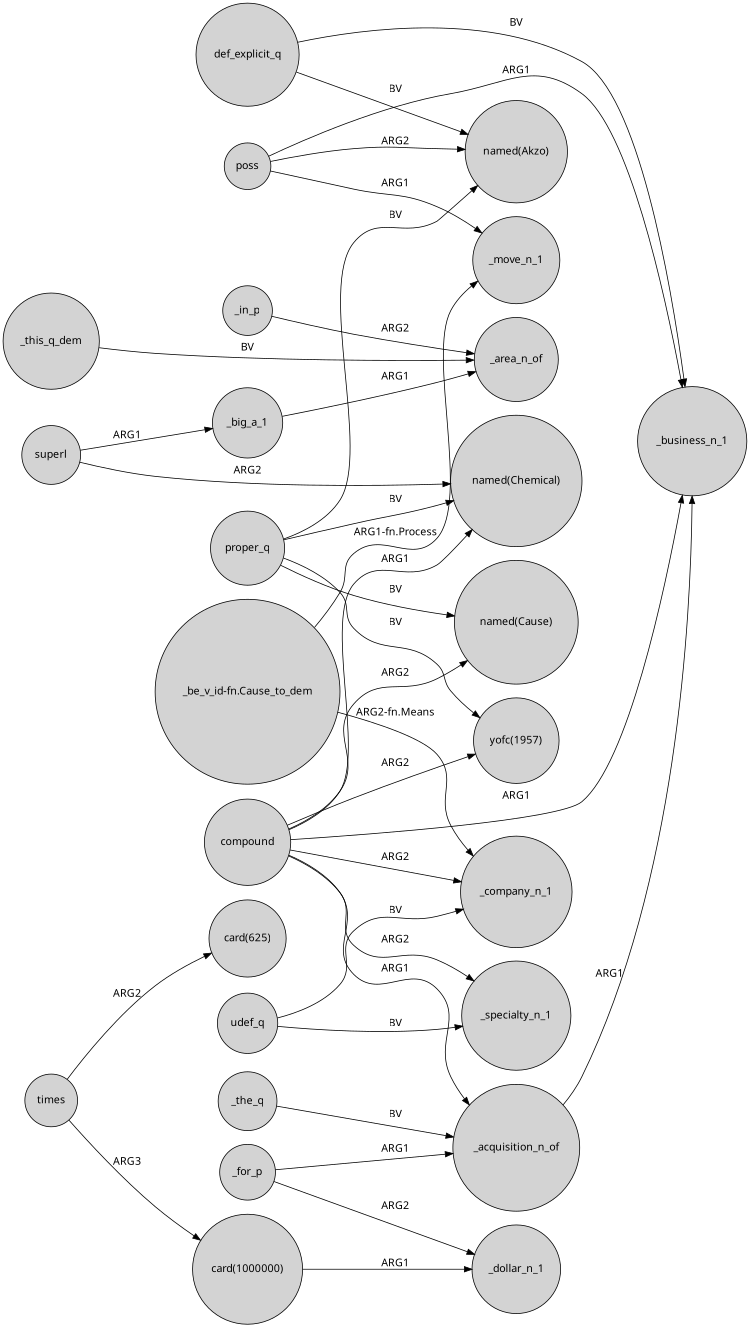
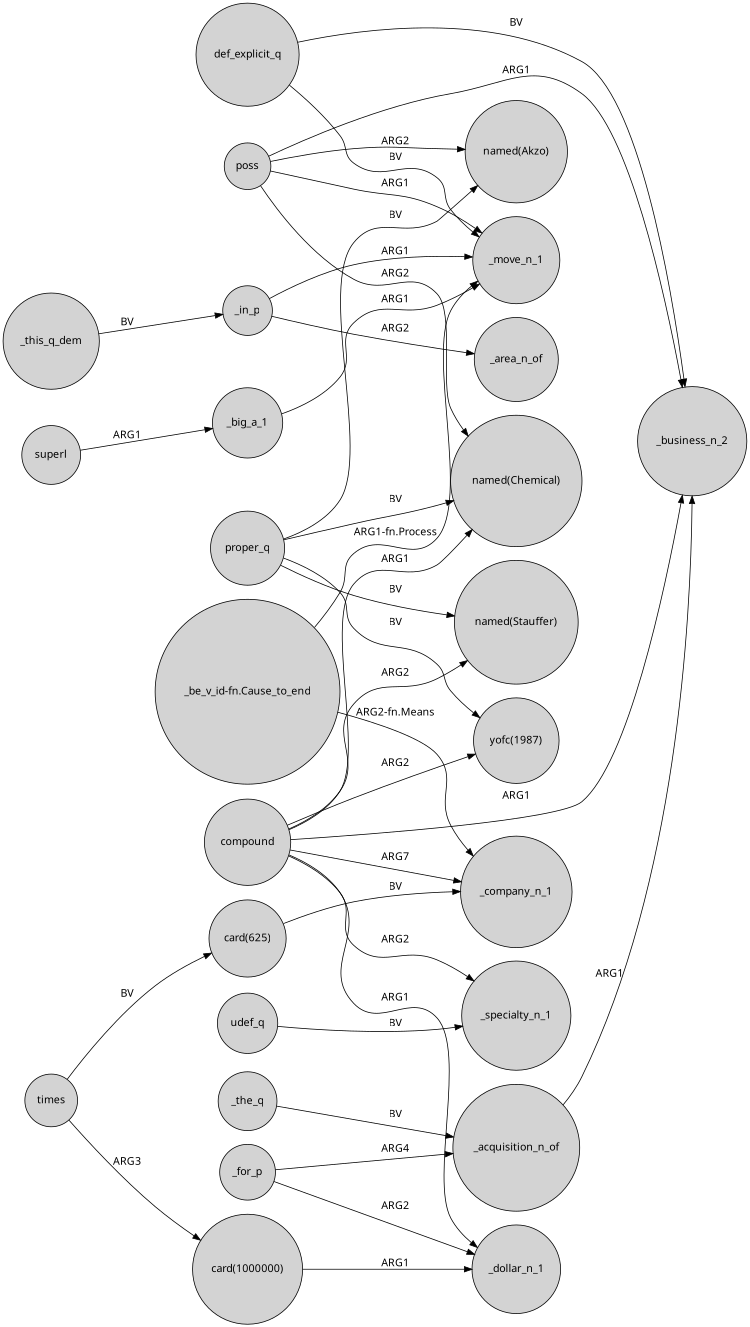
edge "def_explicit_q" -> "named(Akzo)": now "def_explicit_q" -> "_move_n_1"
edge "_in_p" -> "_move_n_1": added, label "ARG1"
edge "_this_q_dem" -> "_area_n_of": now "_this_q_dem" -> "_in_p"
edge "_big_a_1" -> "_area_n_of": now "_big_a_1" -> "_move_n_1"
node "_business_n_1": label "_business_n_1" -> "_business_n_2"
edge "superl" -> "named(Chemical)": now "poss" -> "named(Chemical)"
node "named(Cause)": label "named(Cause)" -> "named(Stauffer)"
node "_be_v_id-fn.Cause_to_dem": label "_be_v_id-fn.Cause_to_dem" -> "_be_v_id-fn.Cause_to_end"
node "yofc(1957)": label "yofc(1957)" -> "yofc(1987)"
edge "compound" -> "_company_n_1": label "ARG2" -> "ARG7"
edge "udef_q" -> "_company_n_1": now "card(625)" -> "_company_n_1"
edge "compound" -> "_acquisition_n_of": now "compound" -> "_dollar_n_1"
edge "times" -> "card(625)": label "ARG2" -> "BV"
edge "_for_p" -> "_acquisition_n_of": label "ARG1" -> "ARG4"
